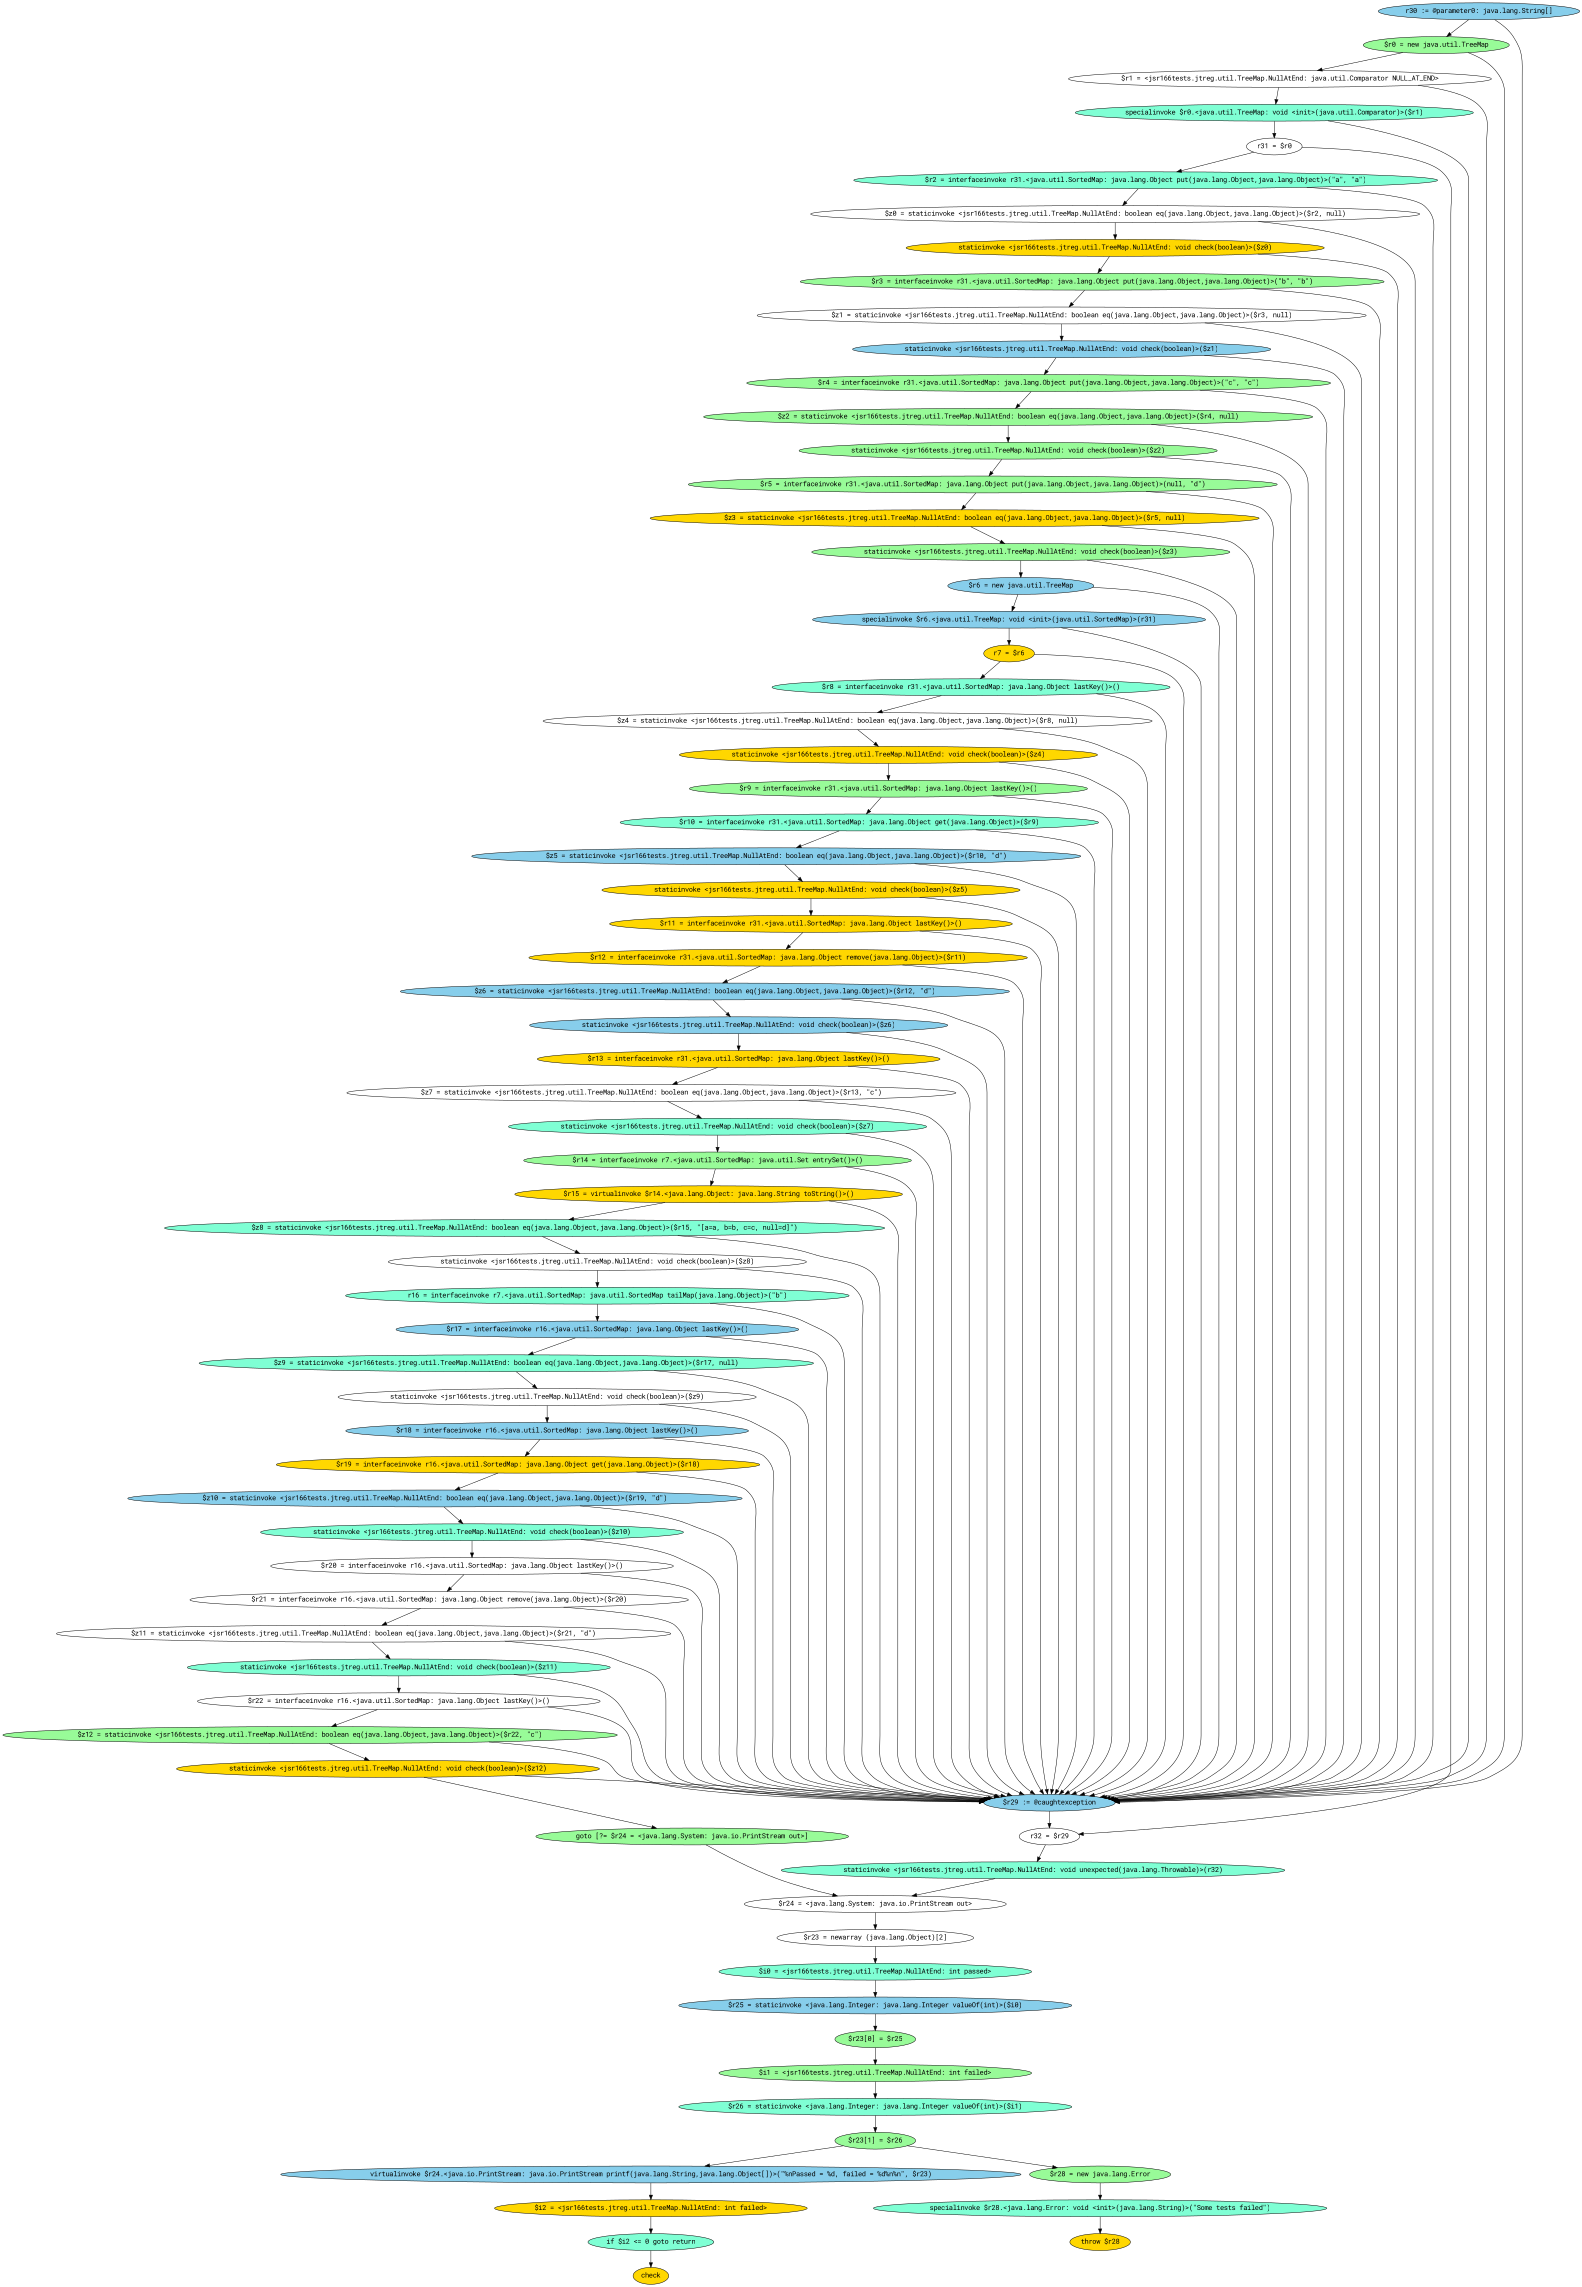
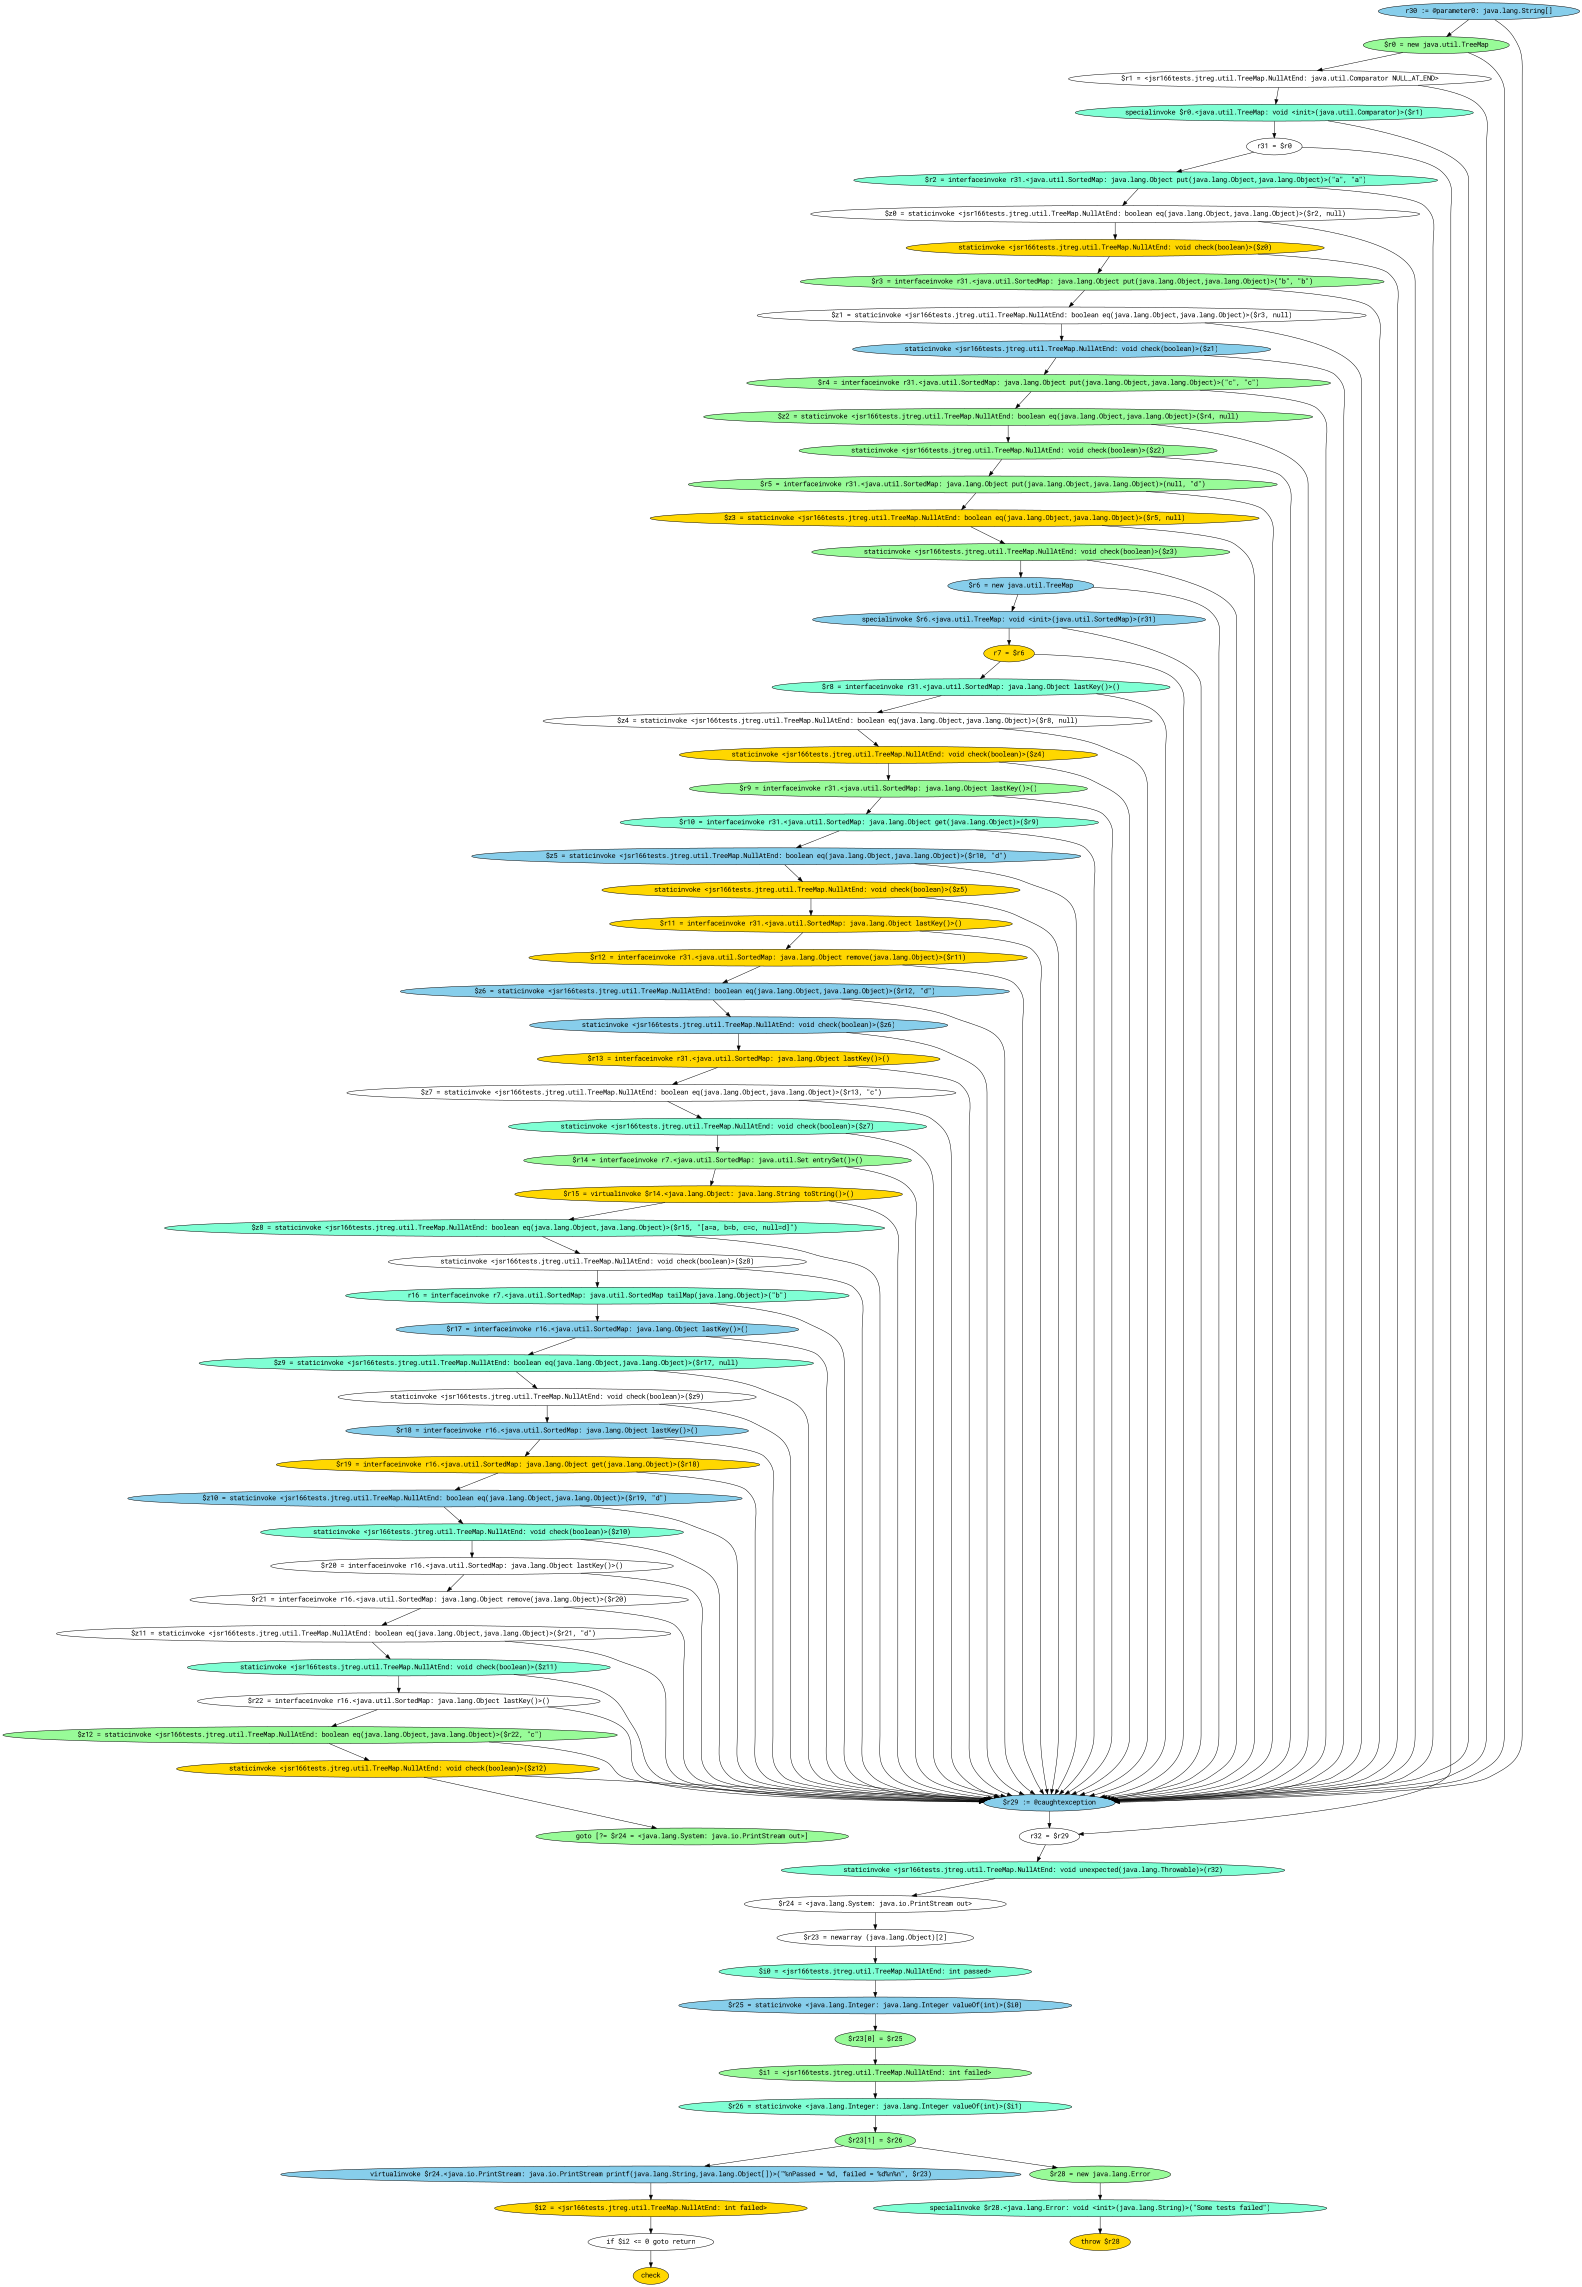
edge "goto [?= $r24 = <java.lang.System: java.io.PrintStream out>]" -> "$r24 = <java.lang.System: java.io.PrintStream out>": removed
node "if $i2 <= 0 goto return": fillcolor aquamarine -> white
